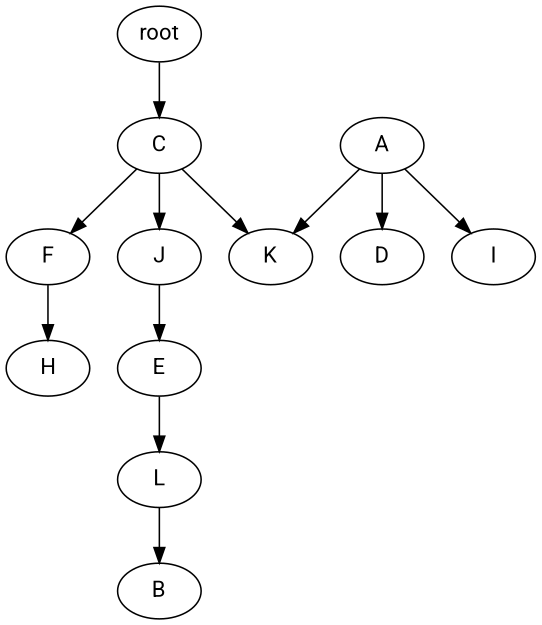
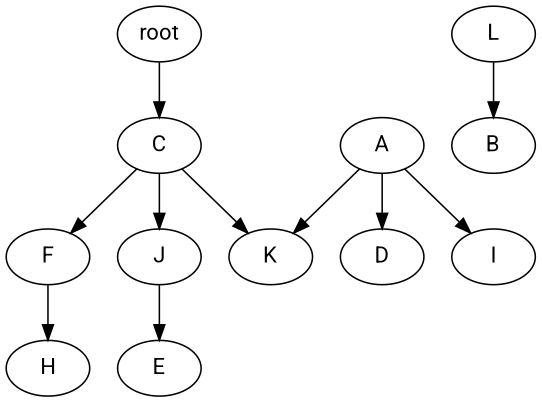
edge "E" -> "L": removed
